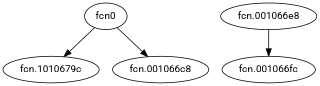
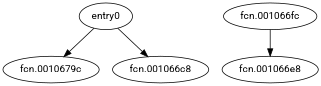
node "fcn0": label "fcn0" -> "entry0"
edge "fcn.001066e8" -> "fcn.001066fc": reversed
node "fcn.1010679c": label "fcn.1010679c" -> "fcn.0010679c"
